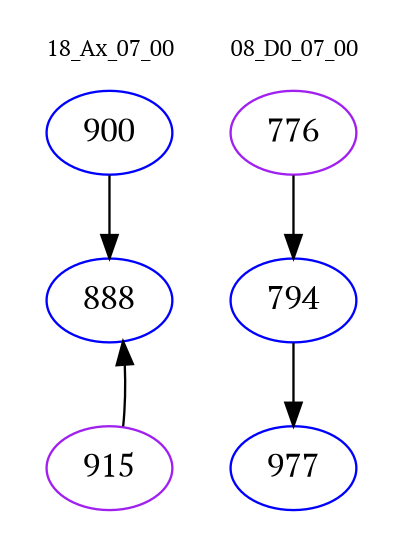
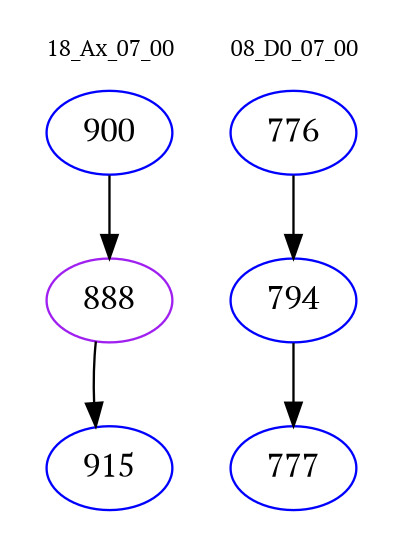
node "776": color purple -> blue
node "888": color blue -> purple
edge "915" -> "888": reversed
node "915": color purple -> blue
node "977": label "977" -> "777"
